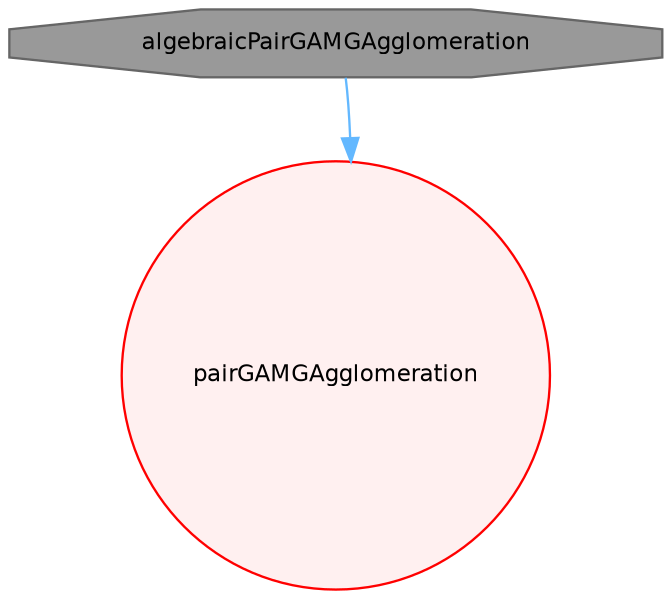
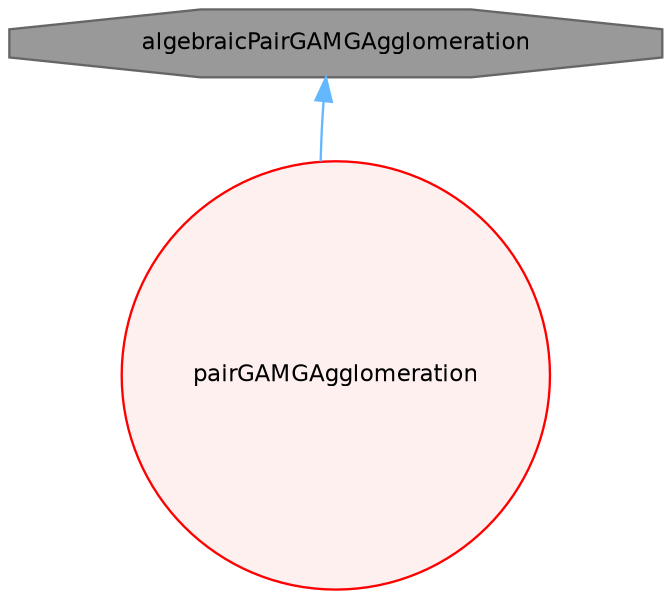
edge "algebraicPairGAMGAgglomeration" -> "pairGAMGAgglomeration": reversed
